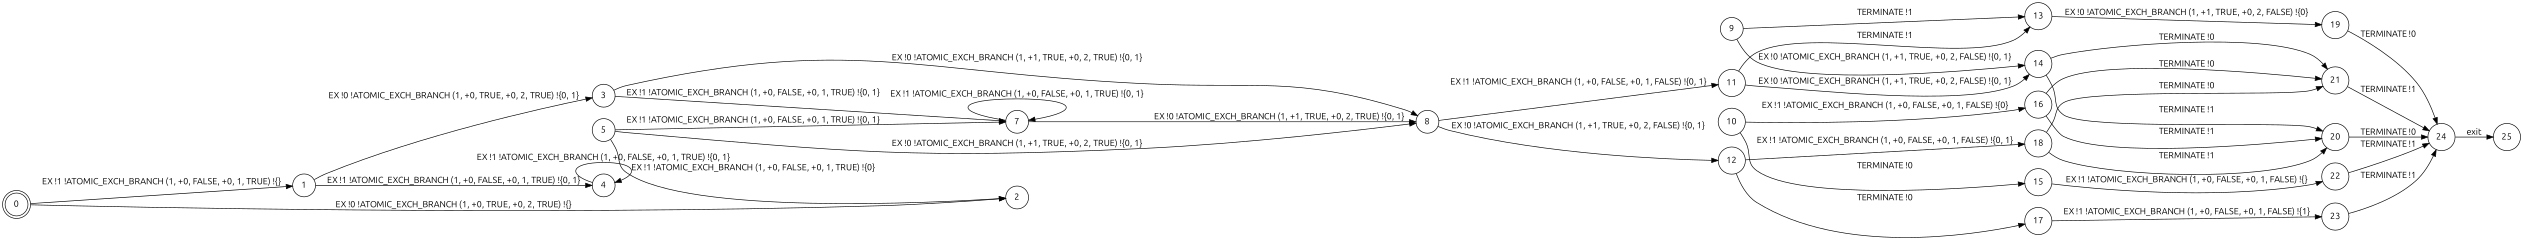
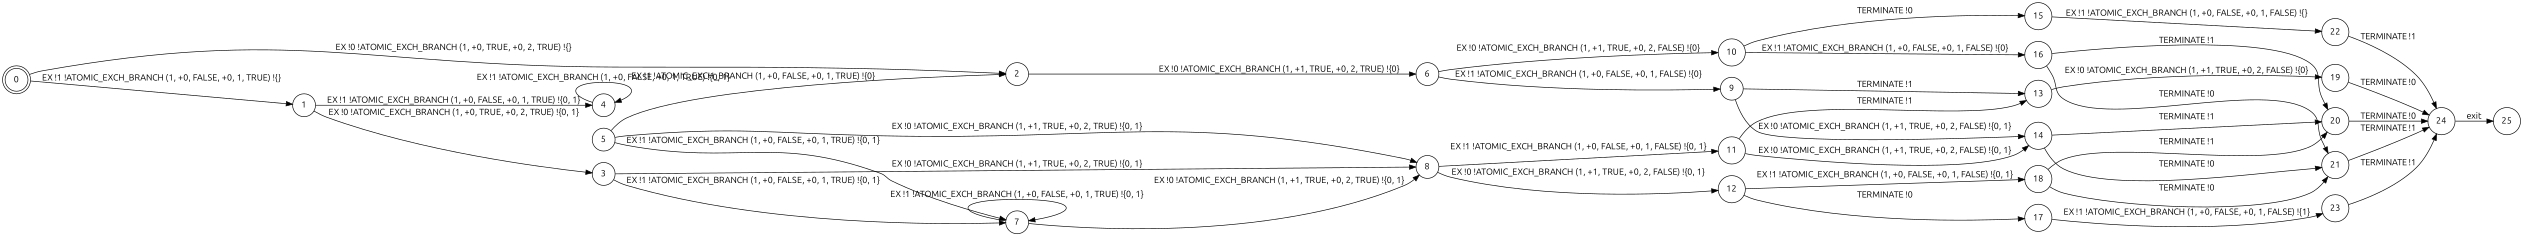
node "6": added
